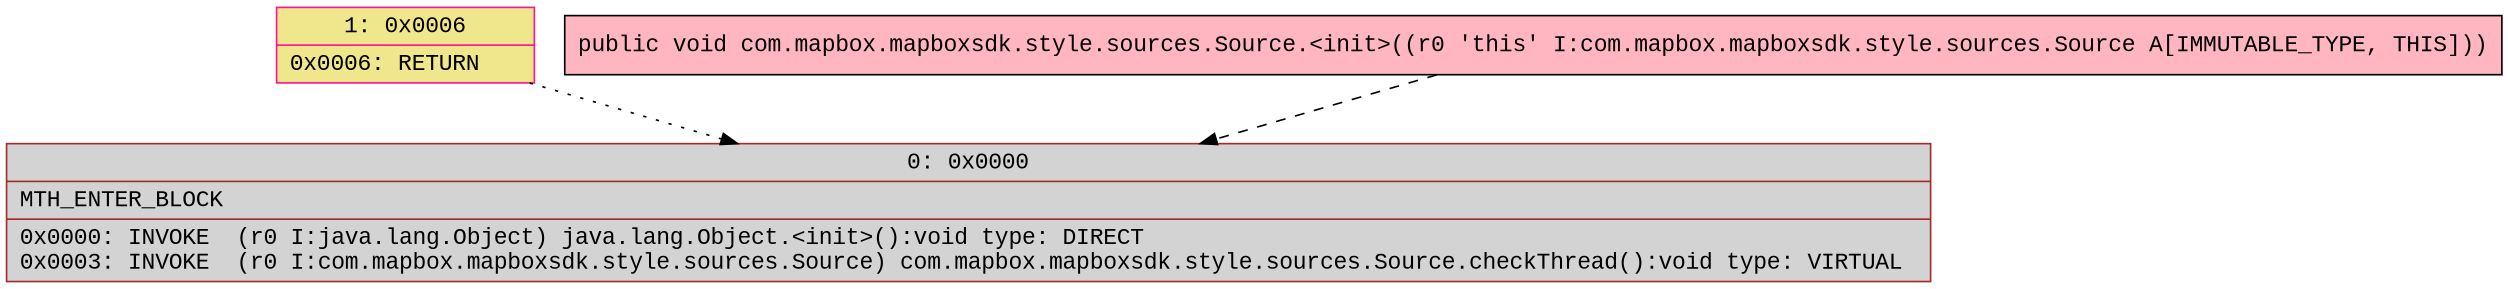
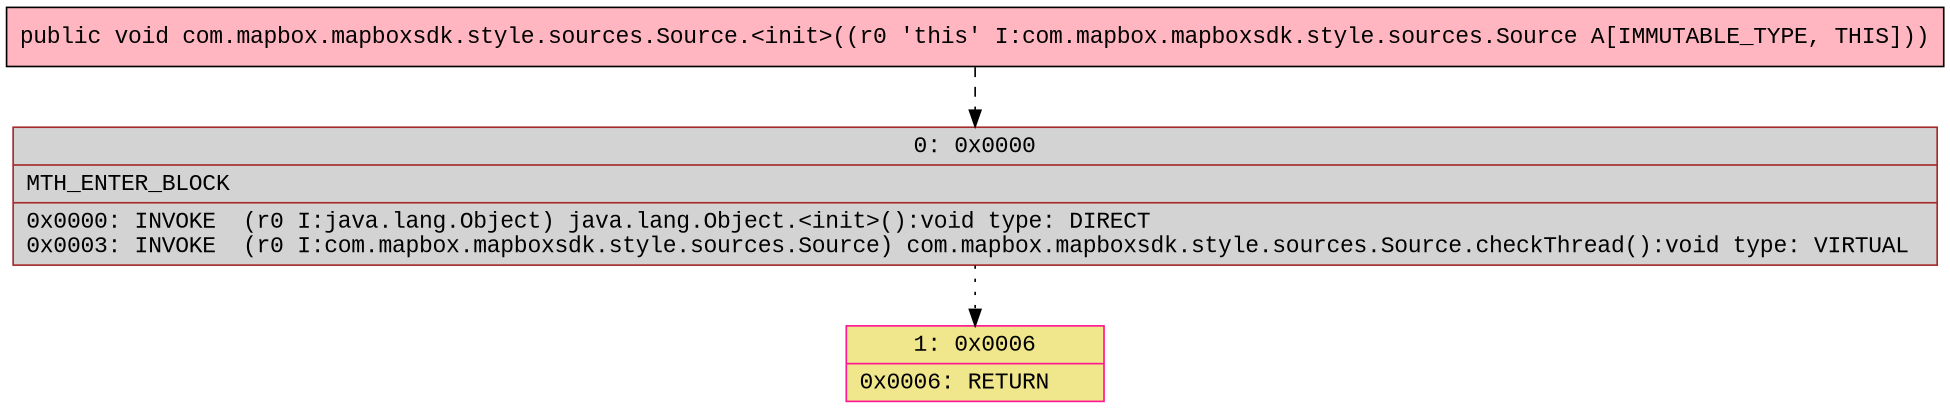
edge "1: 0x0006" -> "0: 0x0000": reversed
